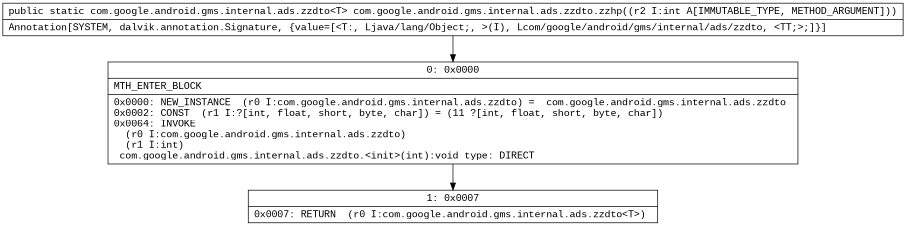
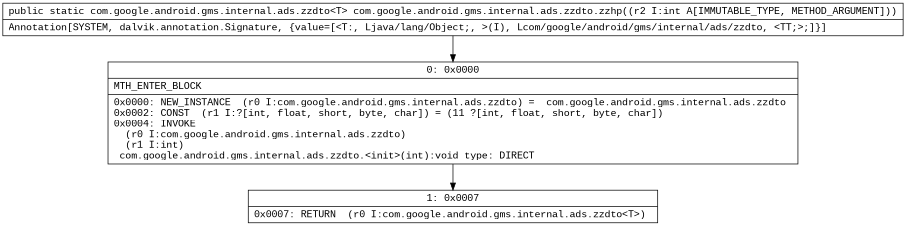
node "0: 0x0000": text "0x0064: INVOKE" -> "0x0004: INVOKE"
